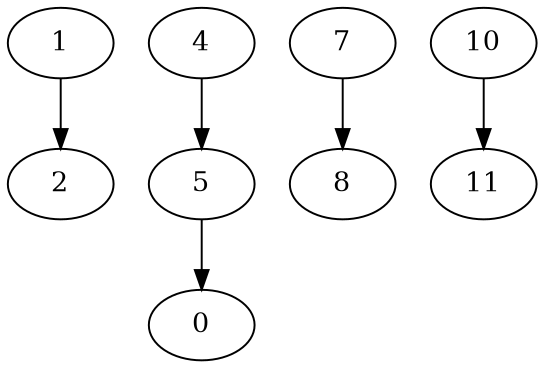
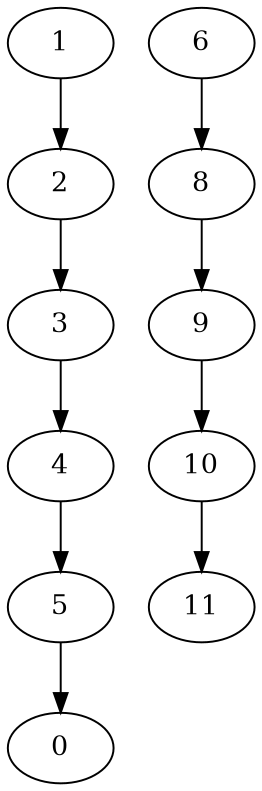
node "7": label "7" -> "6"
node "3": added
node "9": added
